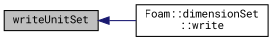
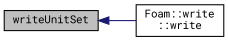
node "Foam::dimensionSet ::write": label "Foam::dimensionSet ::write" -> "Foam::write ::write"
